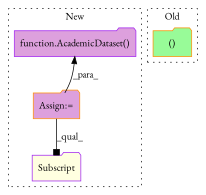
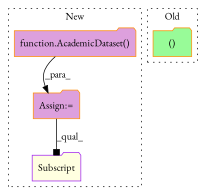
node "function.AcademicDataset()": color purple -> darkorange
edge "Assign:=" -> "function.AcademicDataset()": reversed
